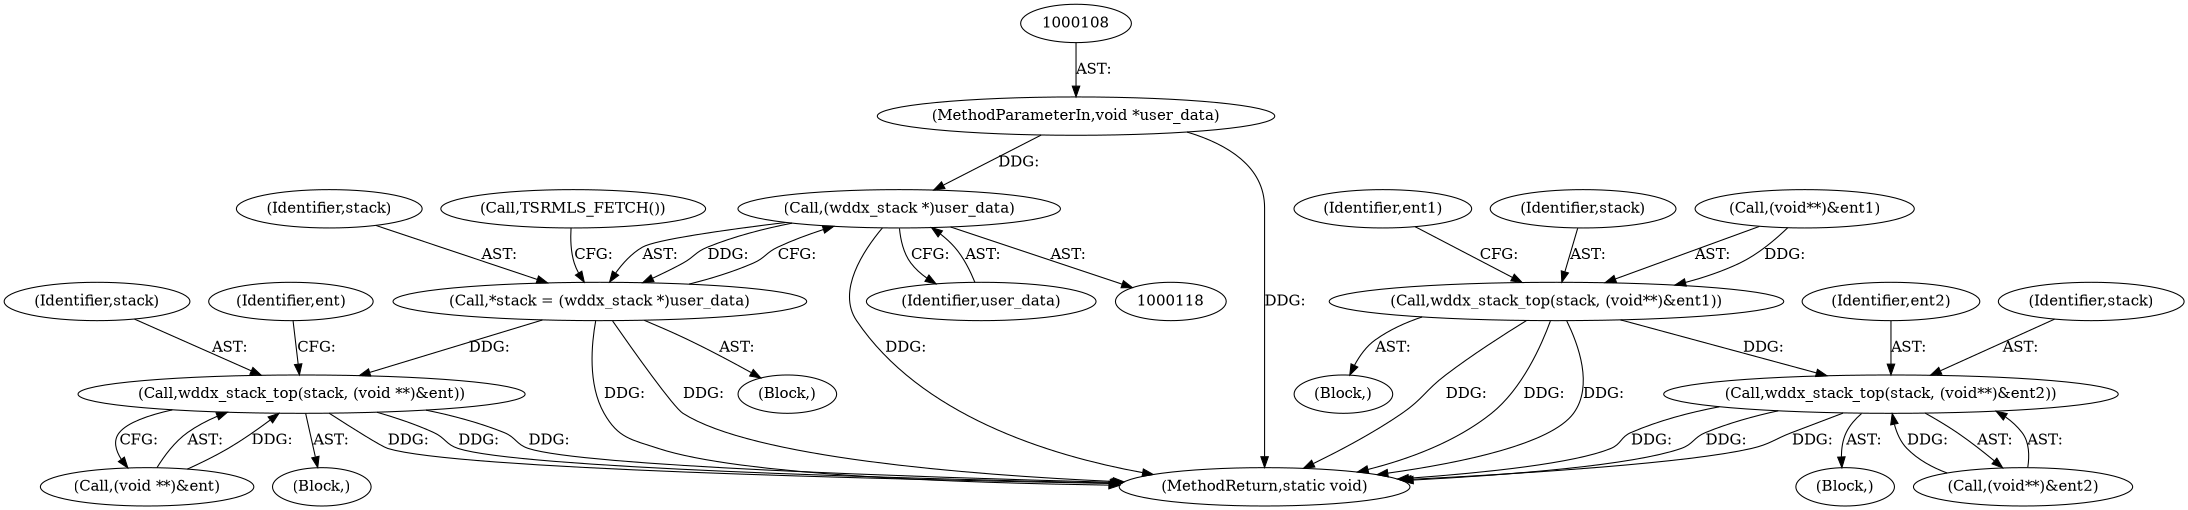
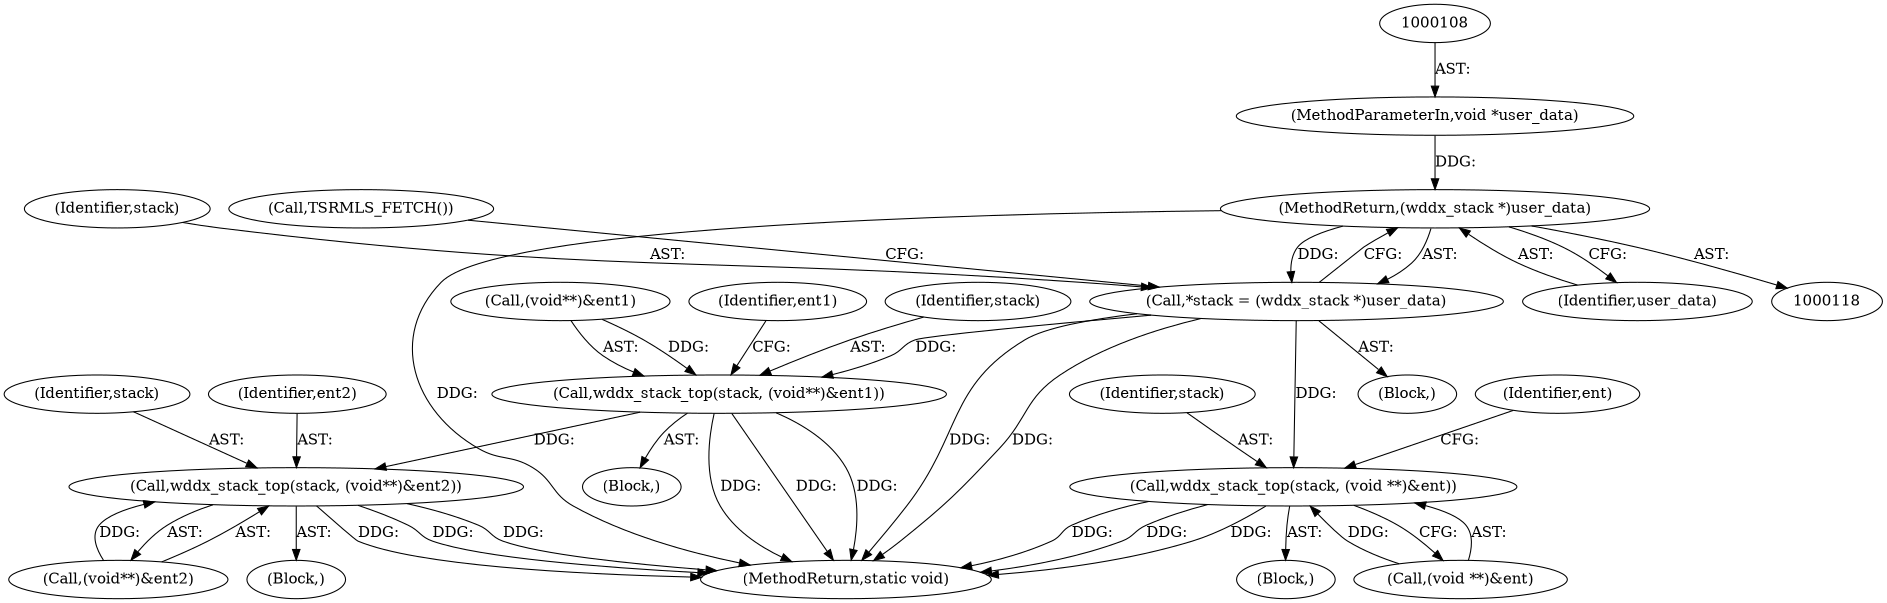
node "(Call,(wddx_stack *)user_data)": label "(Call,(wddx_stack *)user_data)" -> "(MethodReturn,(wddx_stack *)user_data)"
edge "(MethodParameterIn,void *user_data)" -> "(MethodReturn,static void)": removed, label "DDG:"
edge "(Call,*stack = (wddx_stack *)user_data)" -> "(Call,wddx_stack_top(stack, (void**)&ent1))": added, label "DDG:"
